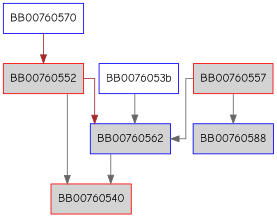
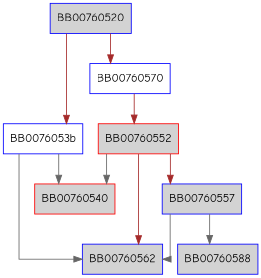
node "BB00760520": added
node "BB00760557": color red -> blue
edge "BB00760562" -> "BB00760540": now "BB0076053b" -> "BB00760540"
edge "BB00760552" -> "BB00760557": added
